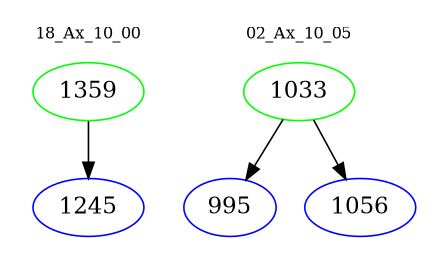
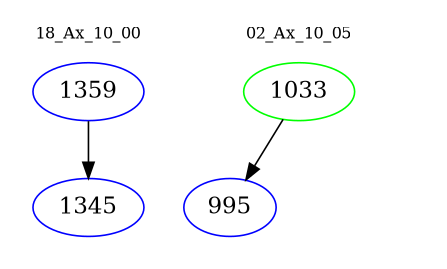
node "1359": color green -> blue
node "1245": label "1245" -> "1345"
node "1056": removed
